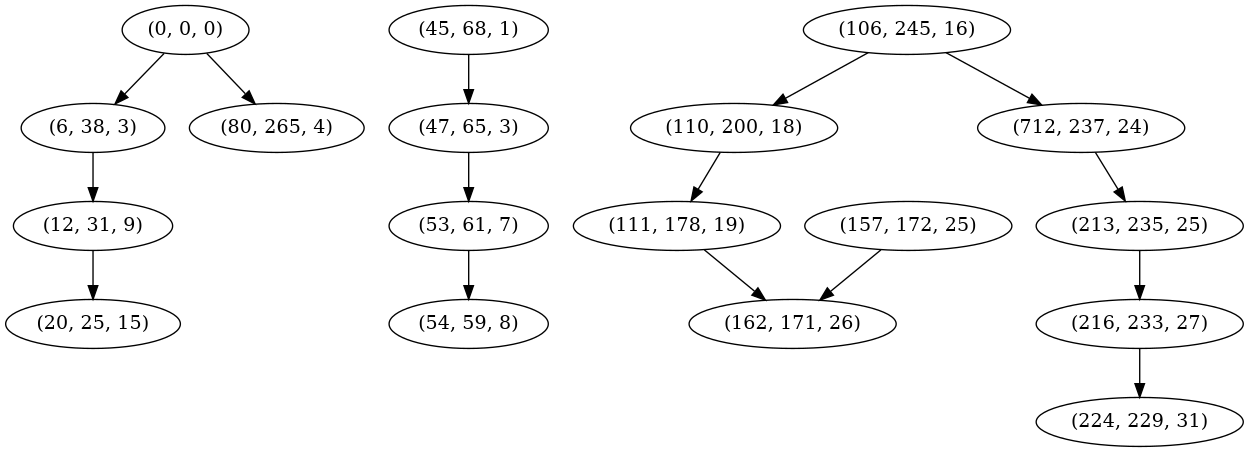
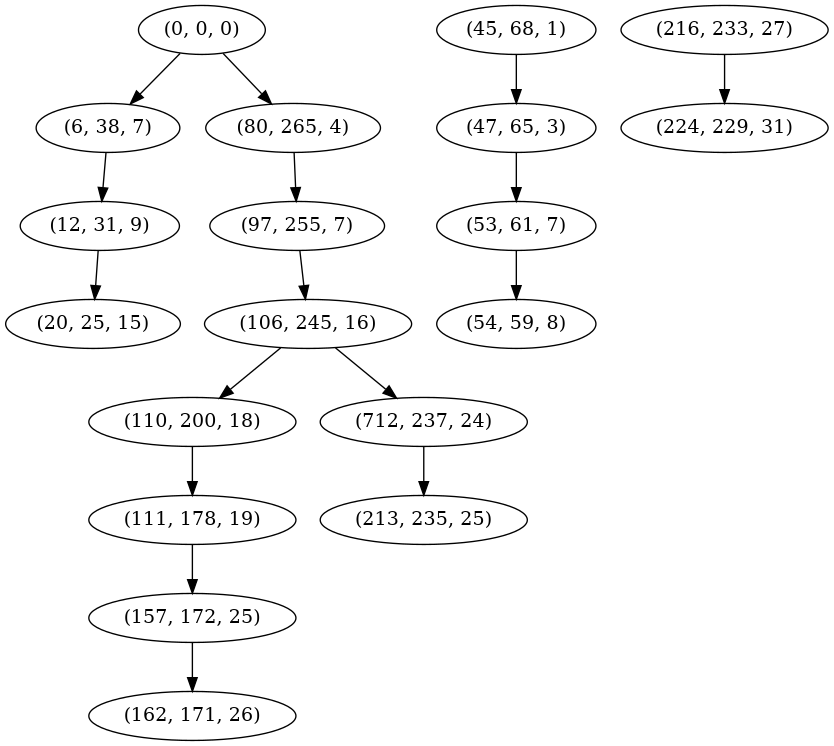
node "(6, 38, 3)": label "(6, 38, 3)" -> "(6, 38, 7)"
node "(97, 255, 7)": added
edge "(213, 235, 25)" -> "(216, 233, 27)": removed
edge "(111, 178, 19)" -> "(162, 171, 26)": now "(111, 178, 19)" -> "(157, 172, 25)"
